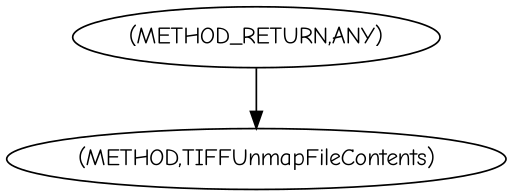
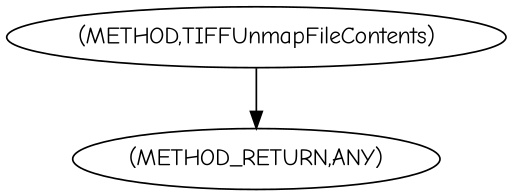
edge "(METHOD_RETURN,ANY)" -> "(METHOD,TIFFUnmapFileContents)": reversed
